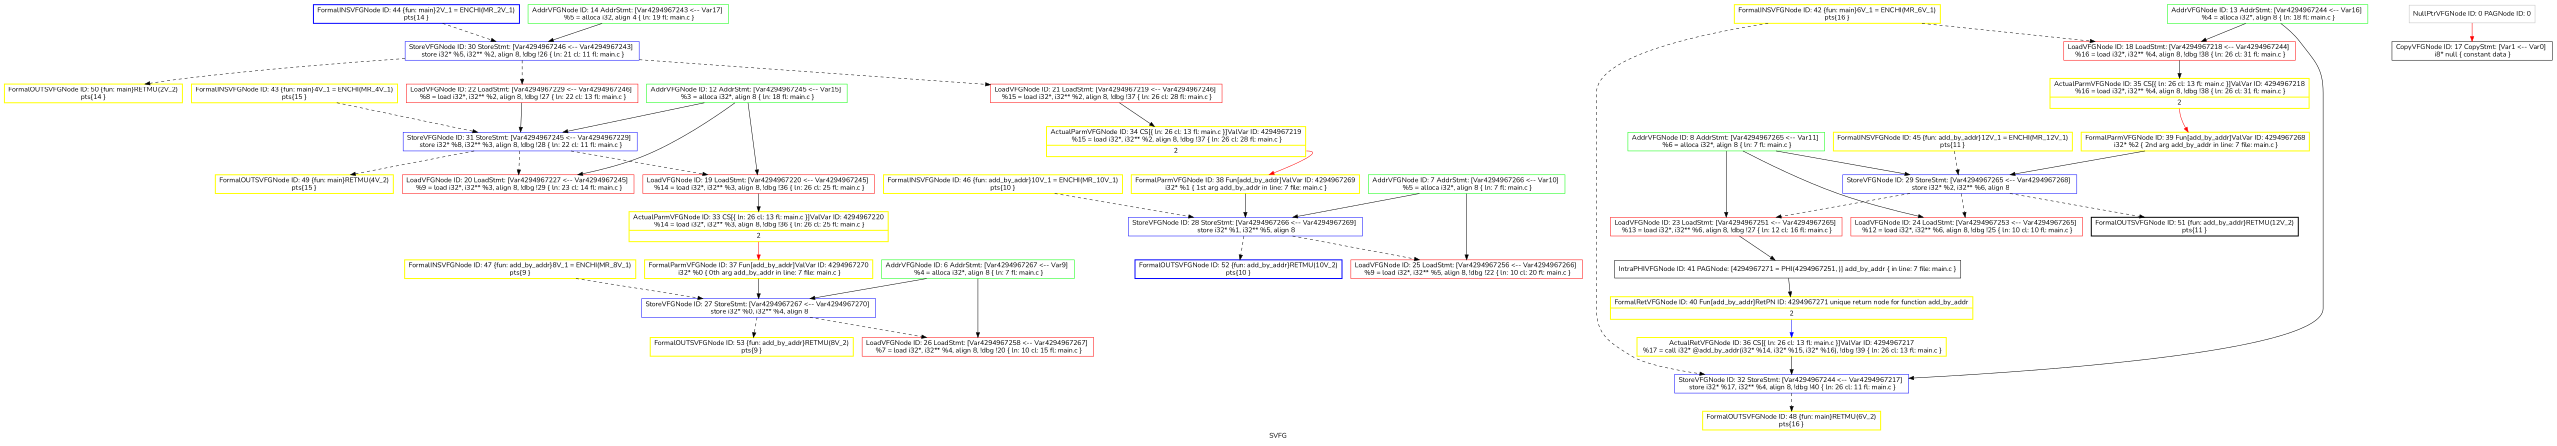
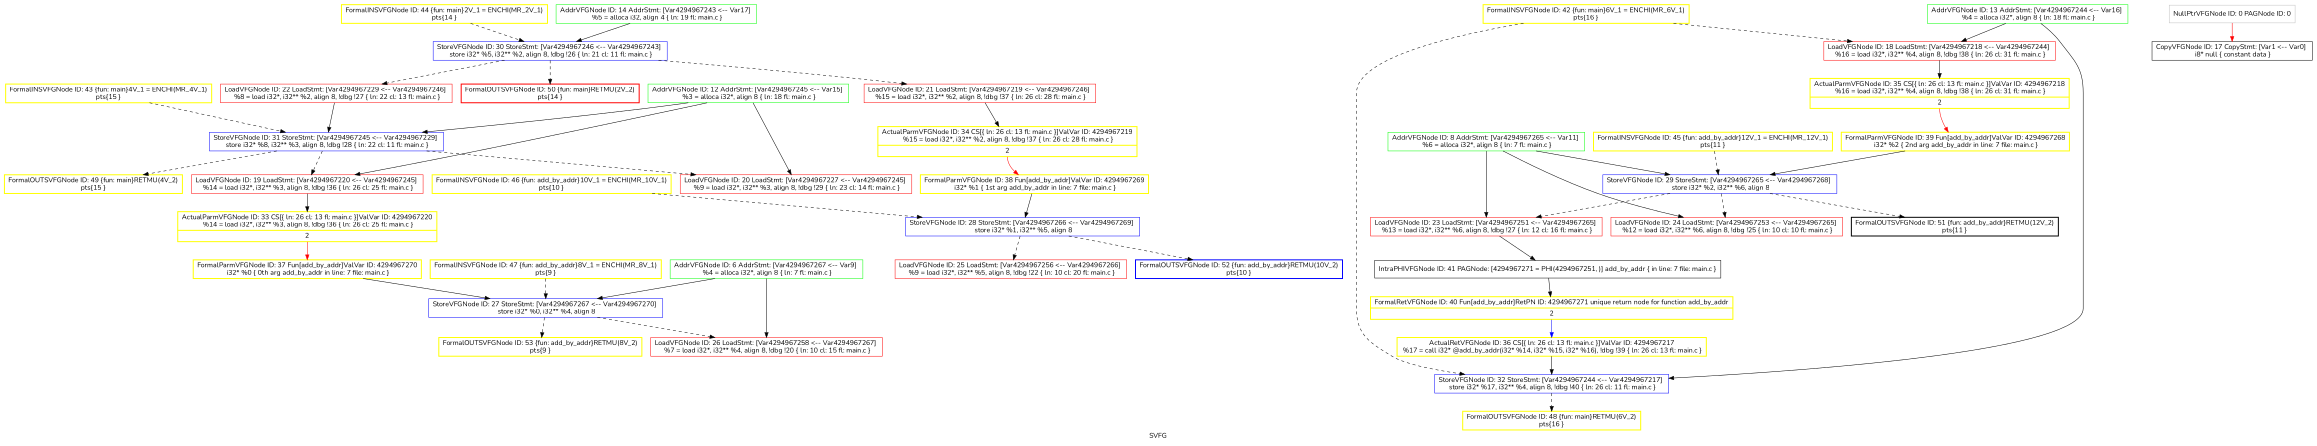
node "FormalINSVFGNode ID: 44 {fun: main}2V_1 = ENCHI(MR_2V_1)": color blue -> yellow
node "FormalOUTSVFGNode ID: 50 {fun: main}RETMU(2V_2)": color yellow -> red
node "AddrVFGNode ID: 7 AddrStmt: [Var4294967266 <-- Var10]": removed
